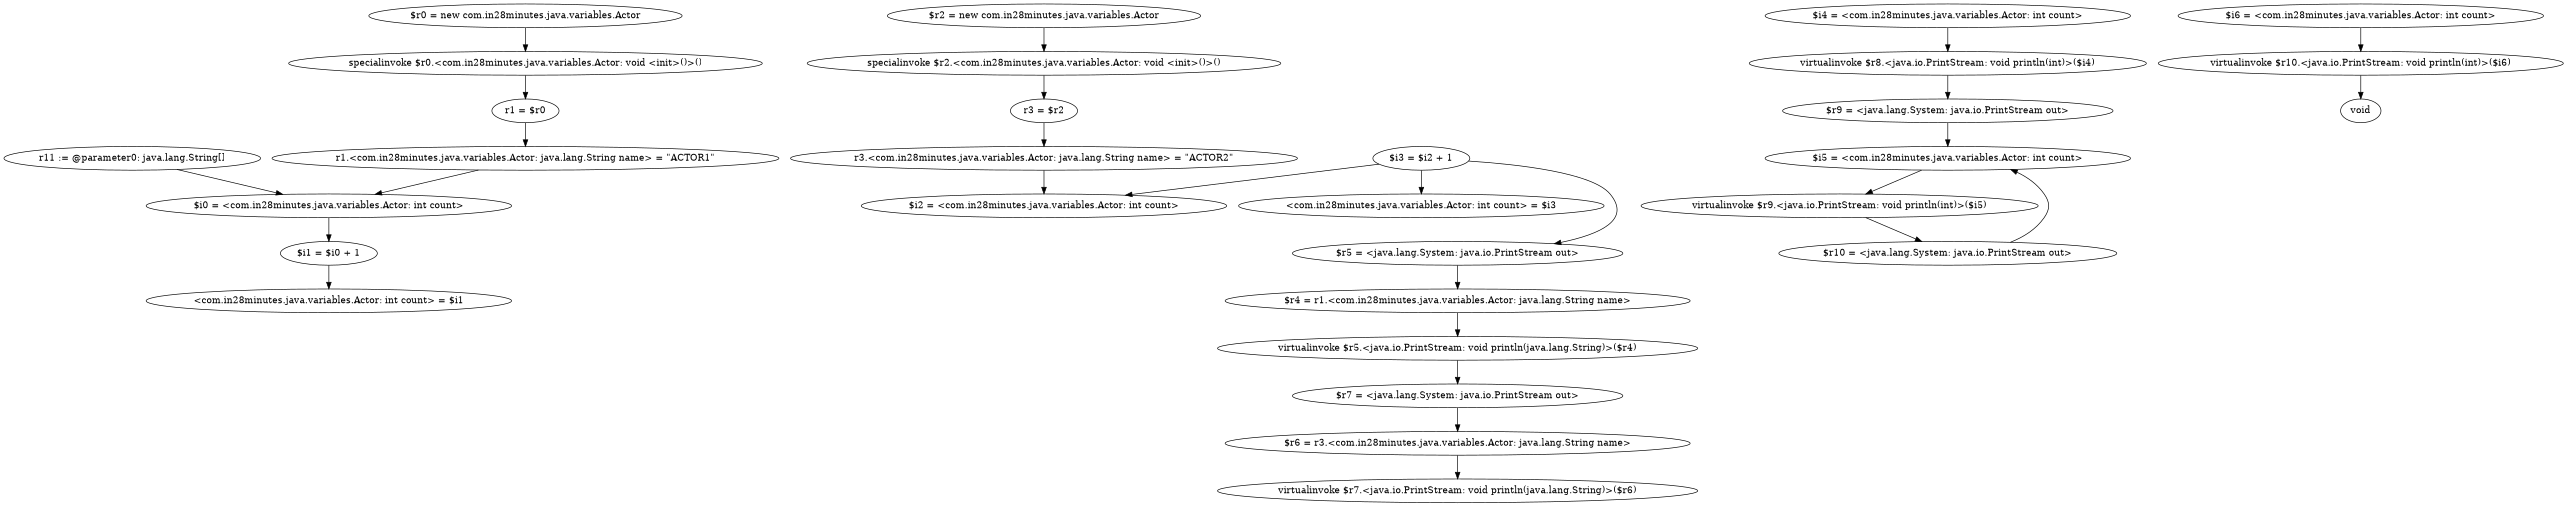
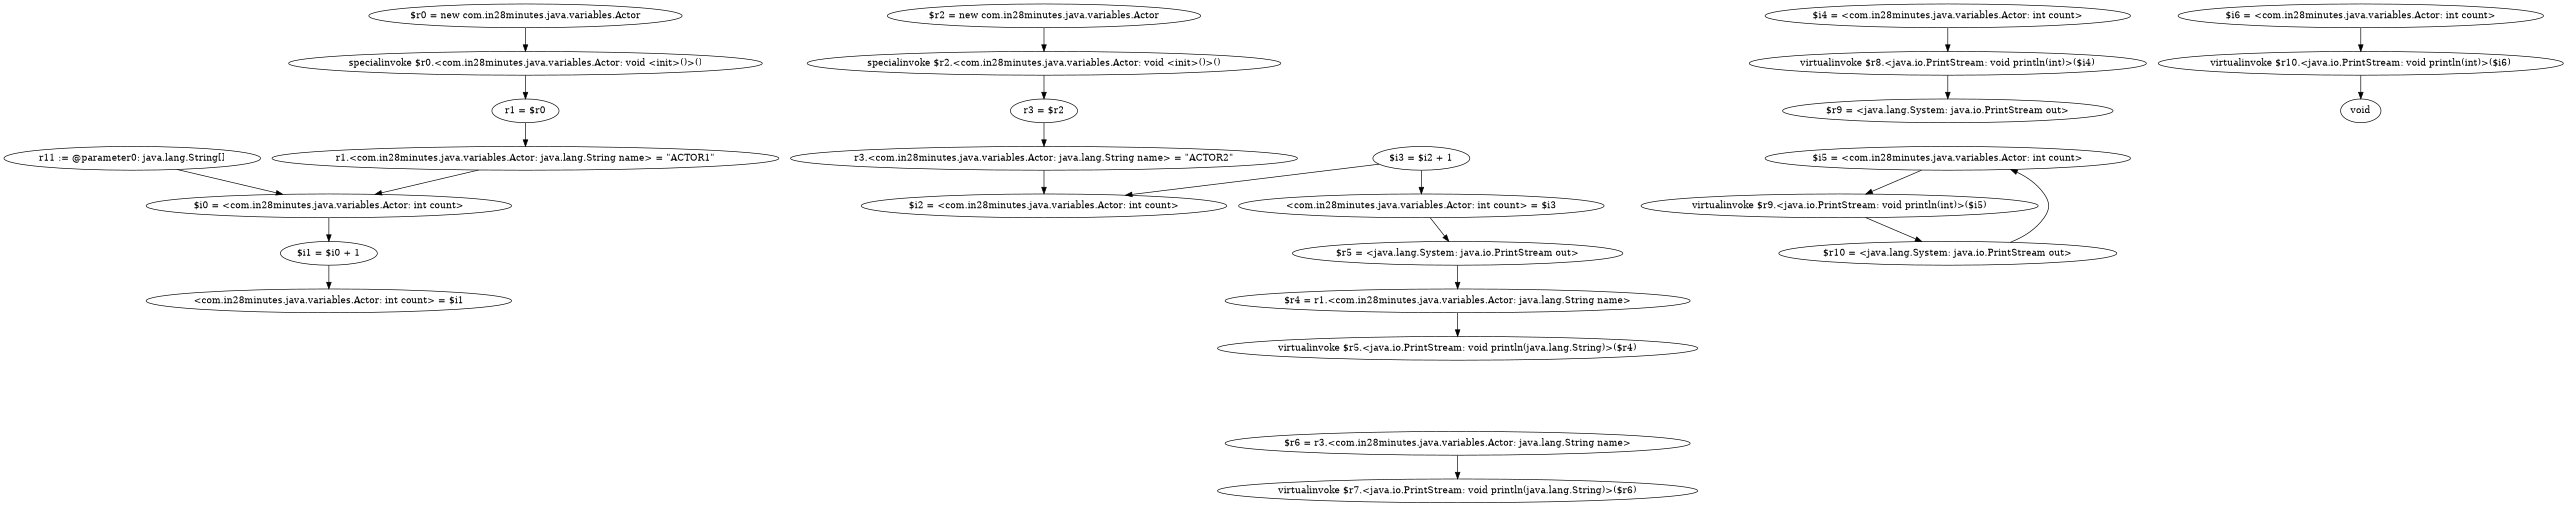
edge "$r9 = <java.lang.System: java.io.PrintStream out>" -> "$i5 = <com.in28minutes.java.variables.Actor: int count>": removed
edge "$i3 = $i2 + 1" -> "$r5 = <java.lang.System: java.io.PrintStream out>": now "<com.in28minutes.java.variables.Actor: int count> = $i3" -> "$r5 = <java.lang.System: java.io.PrintStream out>"
node "$r7 = <java.lang.System: java.io.PrintStream out>": removed
